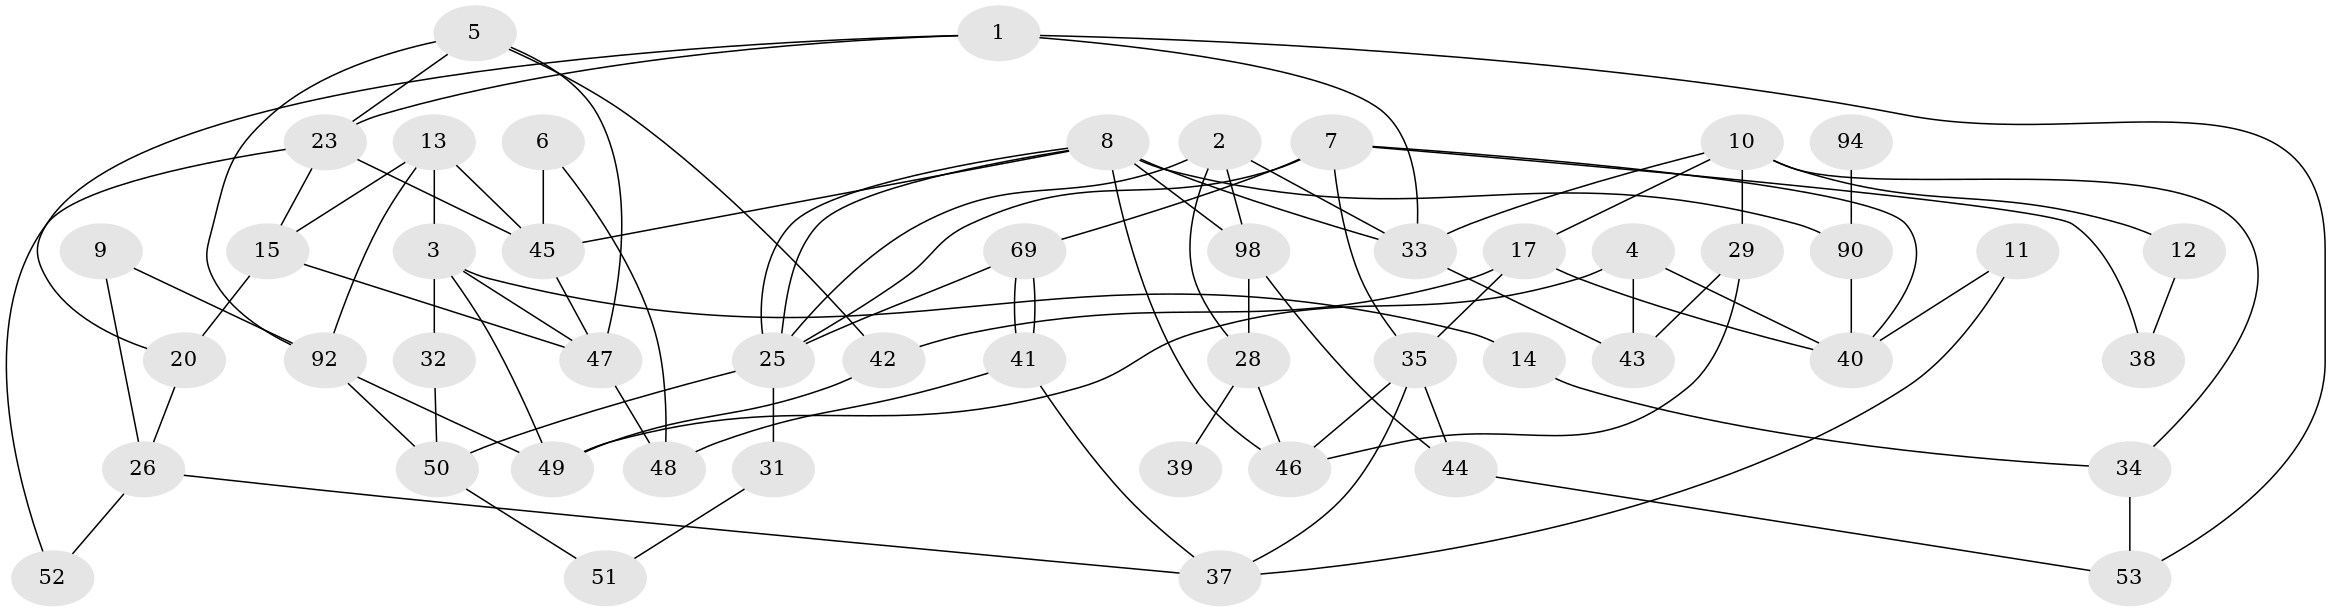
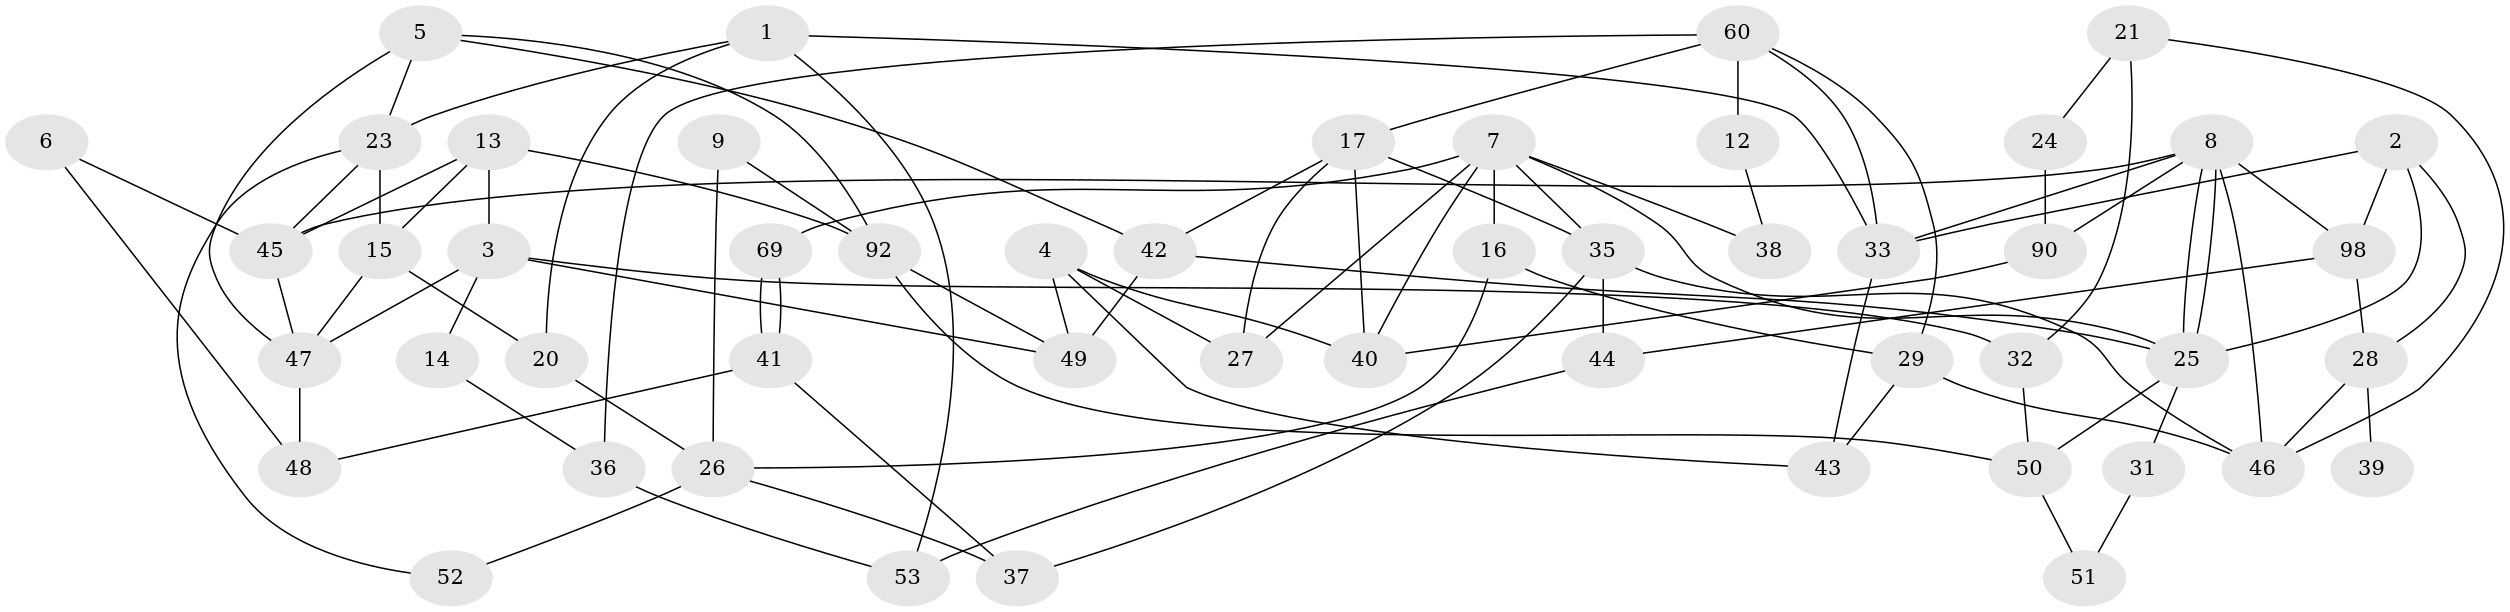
node "21": added
node "10": label "10" -> "60"
node "94": label "94" -> "24"
node "16": added
node "11": removed
edge "69" -- "25": now "42" -- "25"
node "27": added
node "34": label "34" -> "36"
